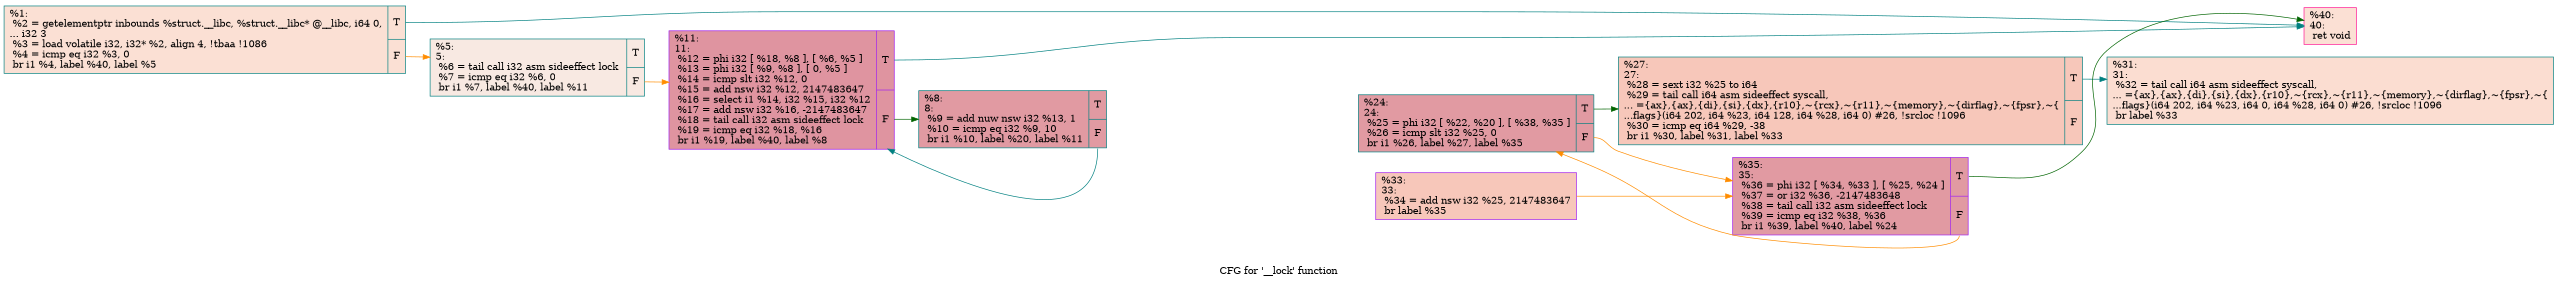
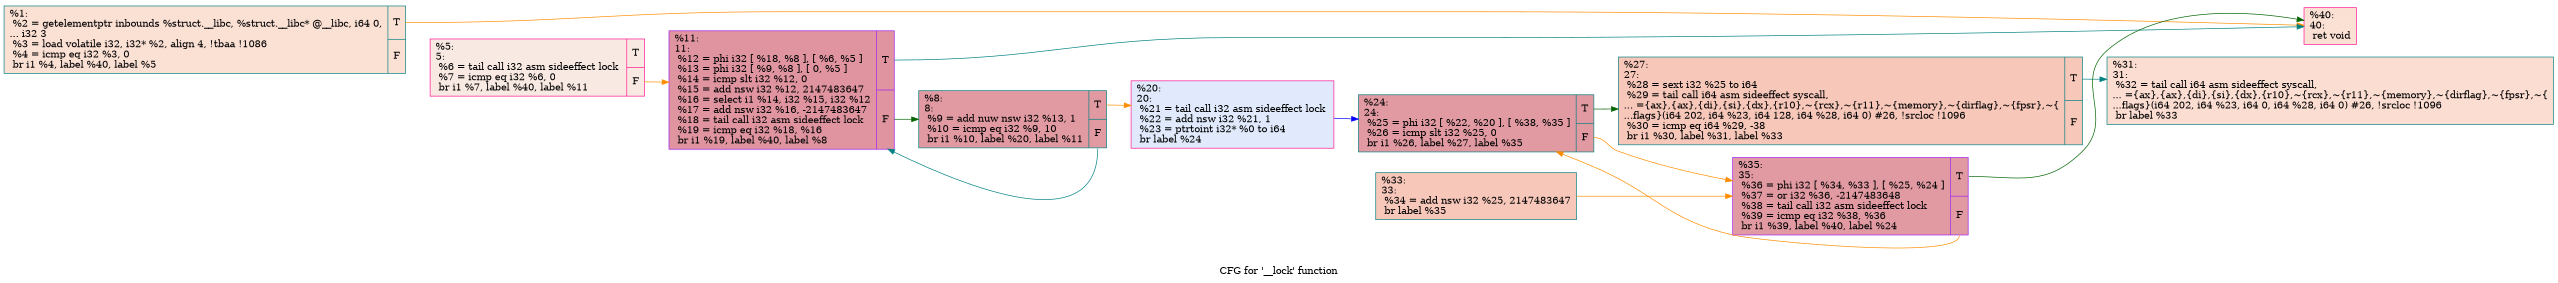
edge "%1:" -> "%40:": color teal -> darkorange
edge "%1:" -> "%5:": removed
node "%5:": color teal -> deeppink
node "%20:": added
node "%33:": color purple -> teal
